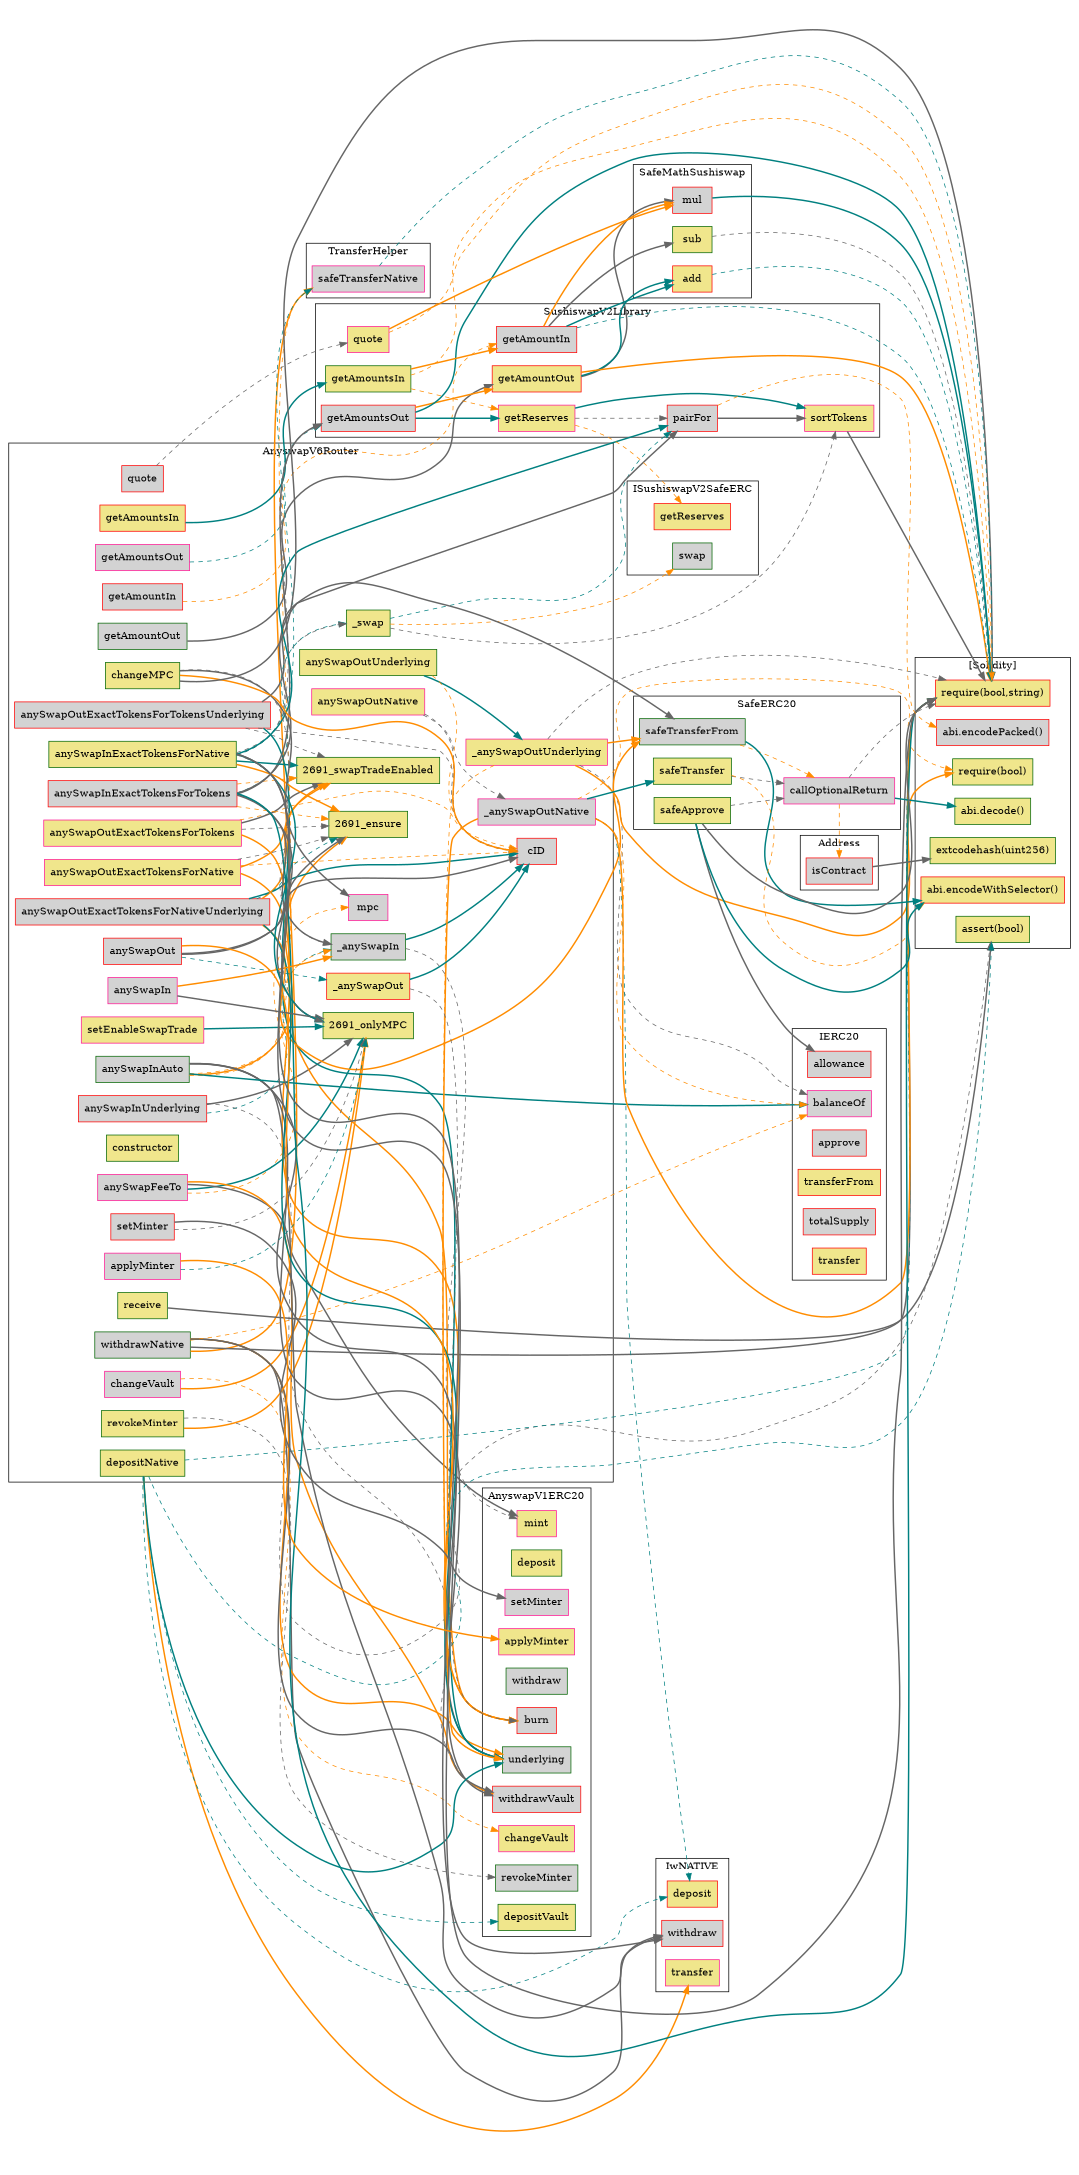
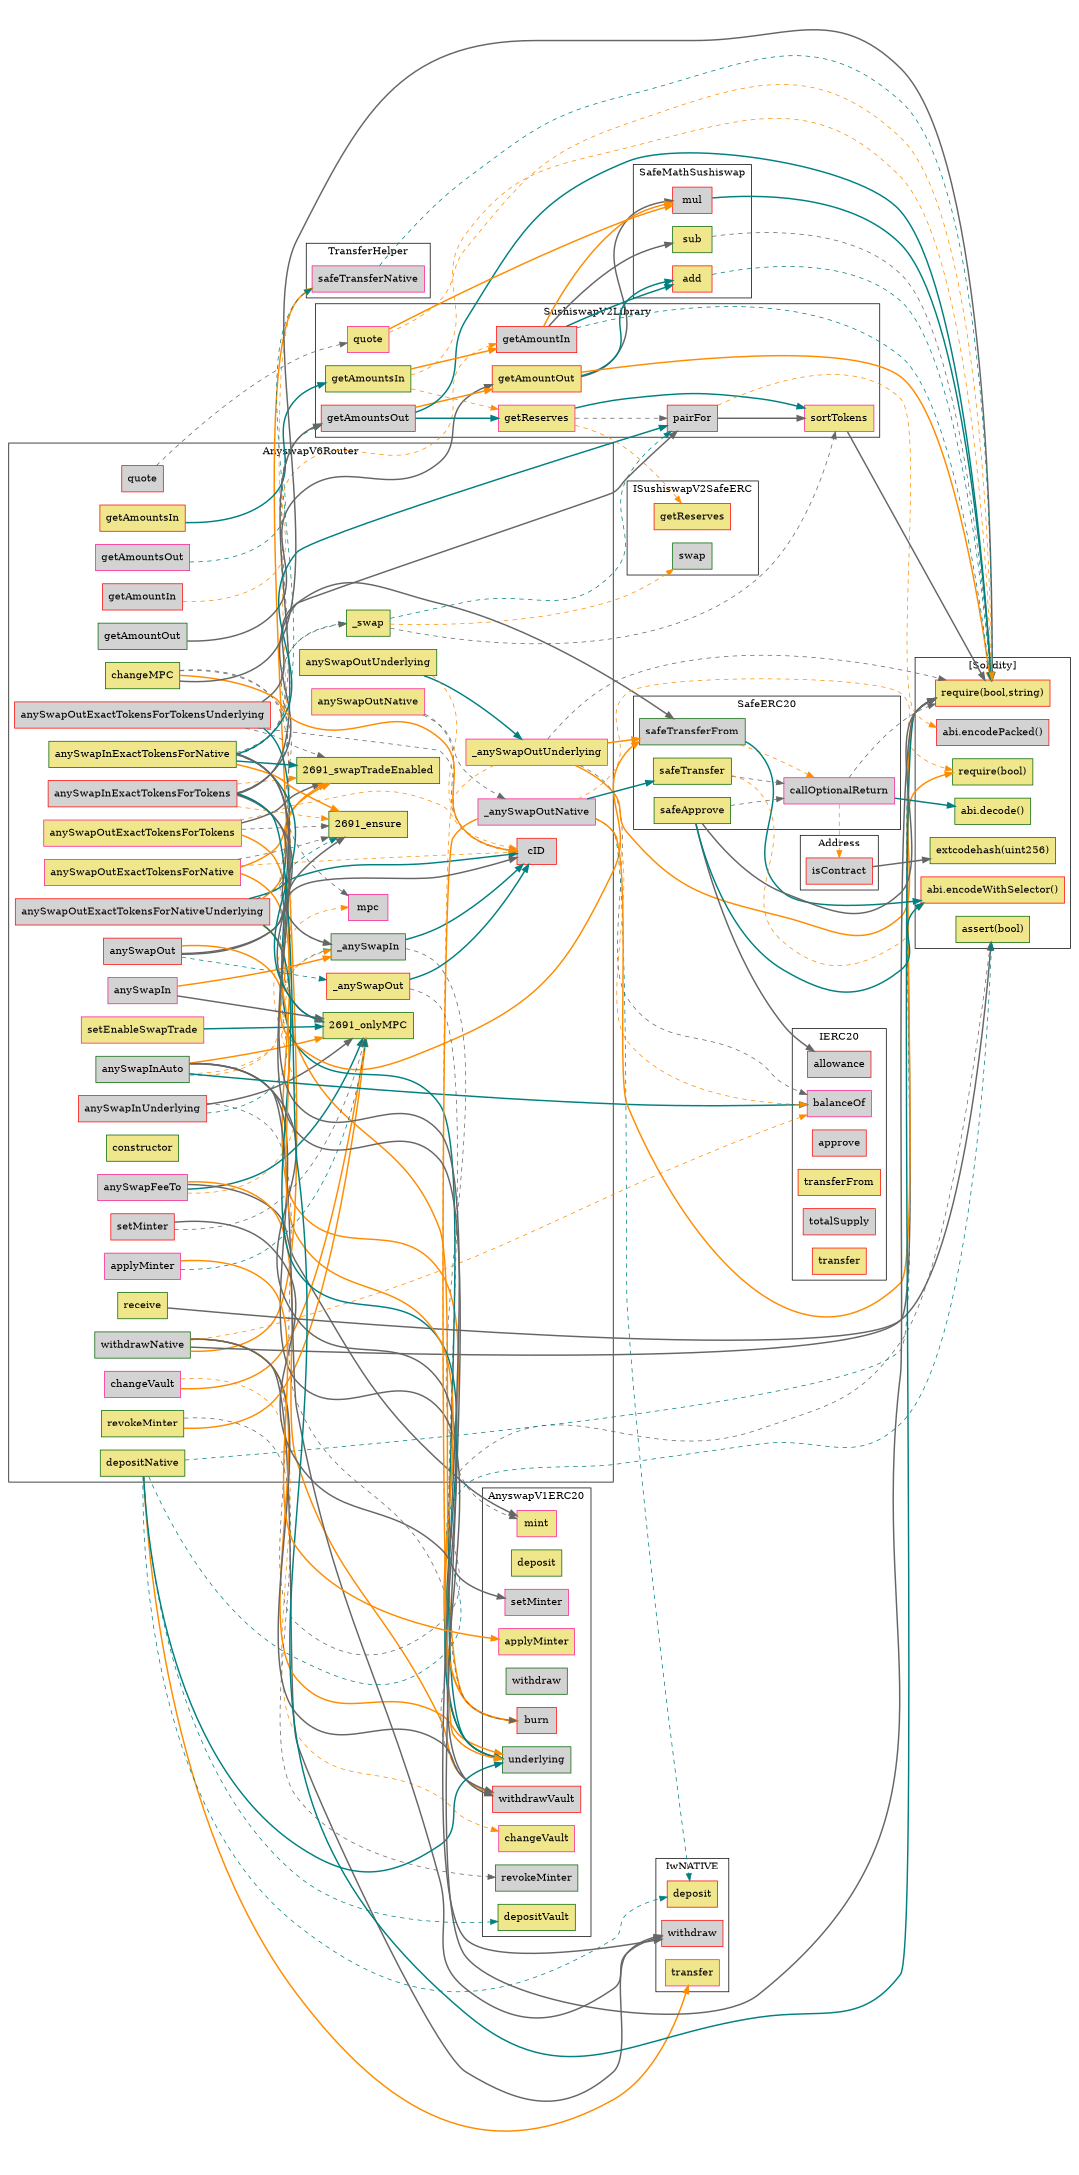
edge "changeMPC" -> "mpc": style bold -> dashed
edge "anySwapInAuto" -> "2691_ensure": now "anySwapInAuto" -> "2691_onlyMPC"
